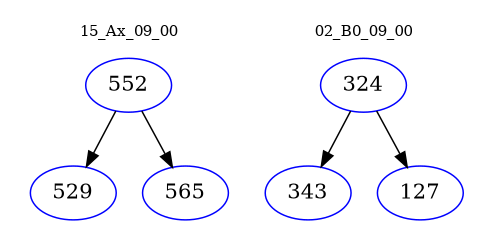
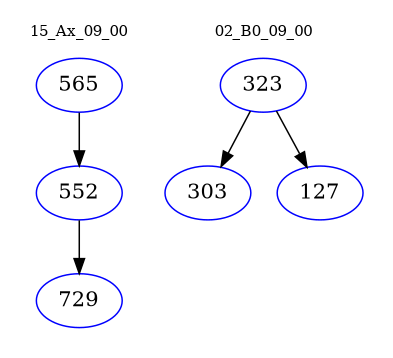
node "324": label "324" -> "323"
edge "552" -> "565": reversed
node "529": label "529" -> "729"
node "343": label "343" -> "303"
